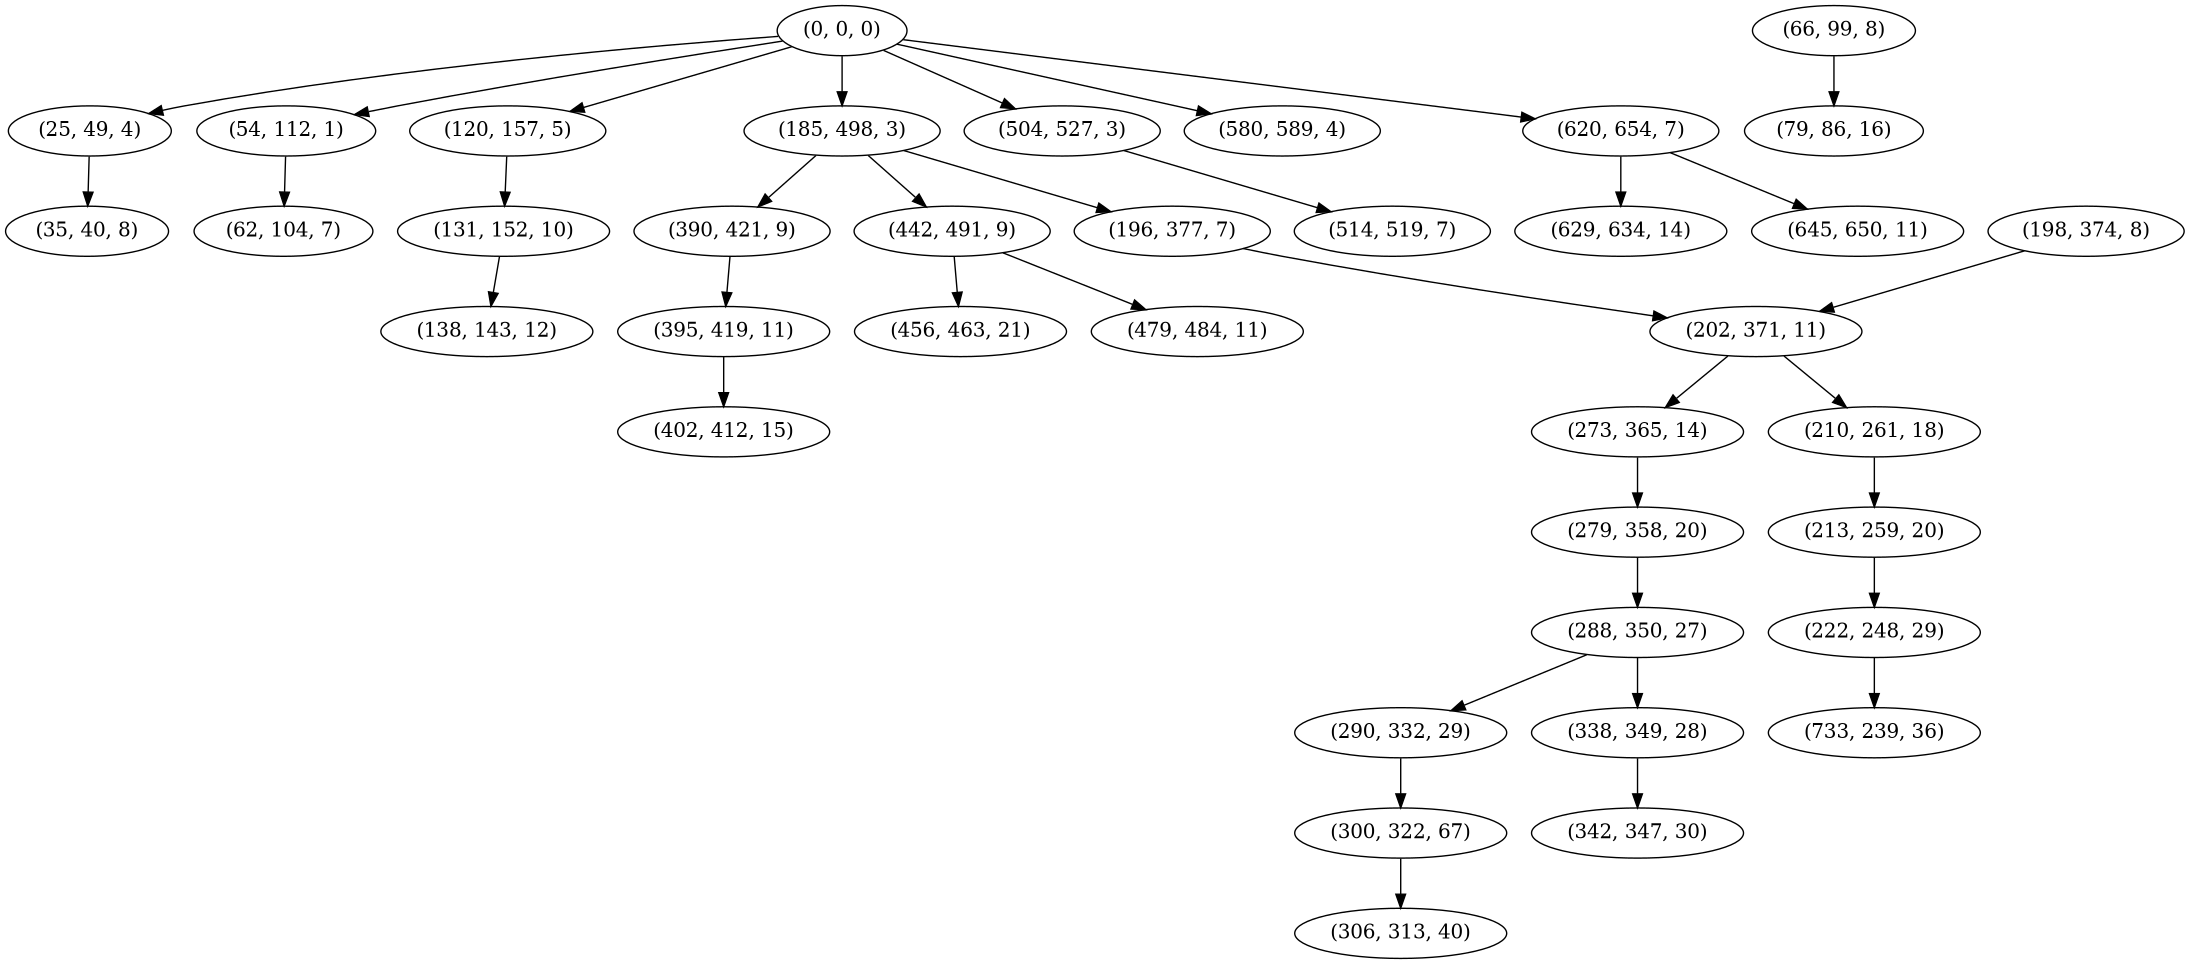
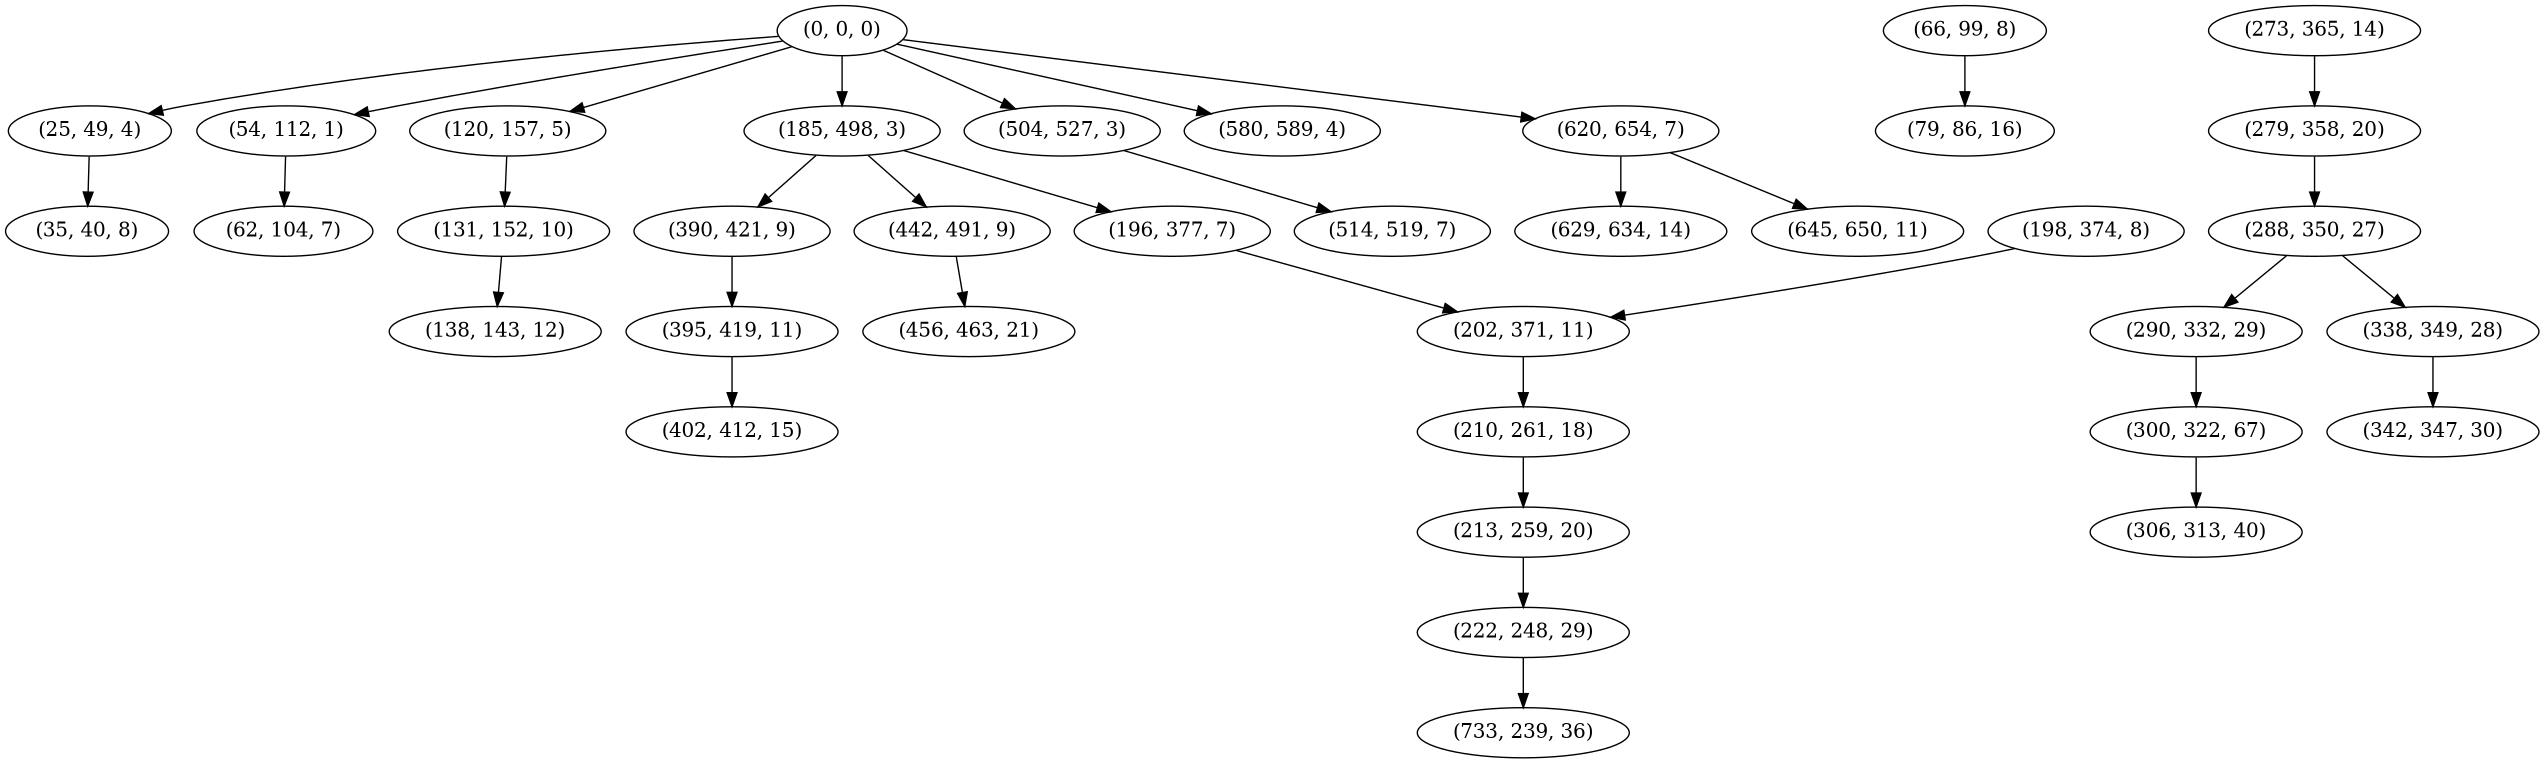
node "(479, 484, 11)": removed
edge "(202, 371, 11)" -> "(273, 365, 14)": removed
